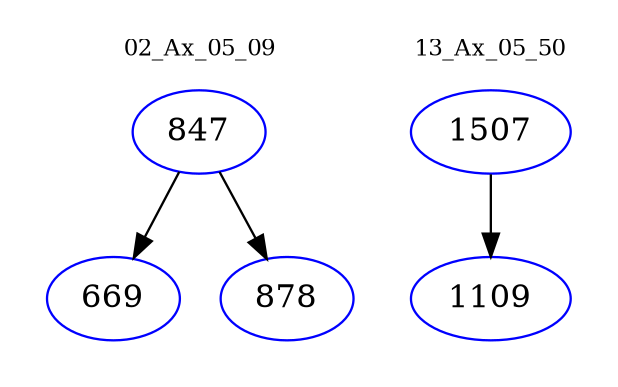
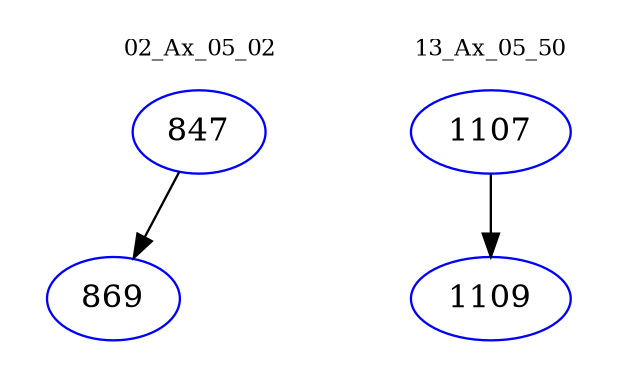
cluster "02_Ax_05_09": label "02_Ax_05_09" -> "02_Ax_05_02"
node "1507": label "1507" -> "1107"
node "669": label "669" -> "869"
node "878": removed
